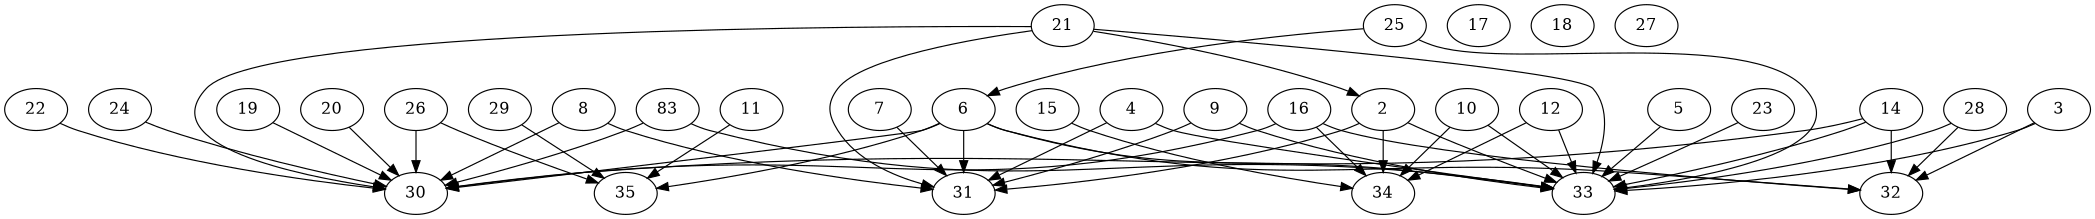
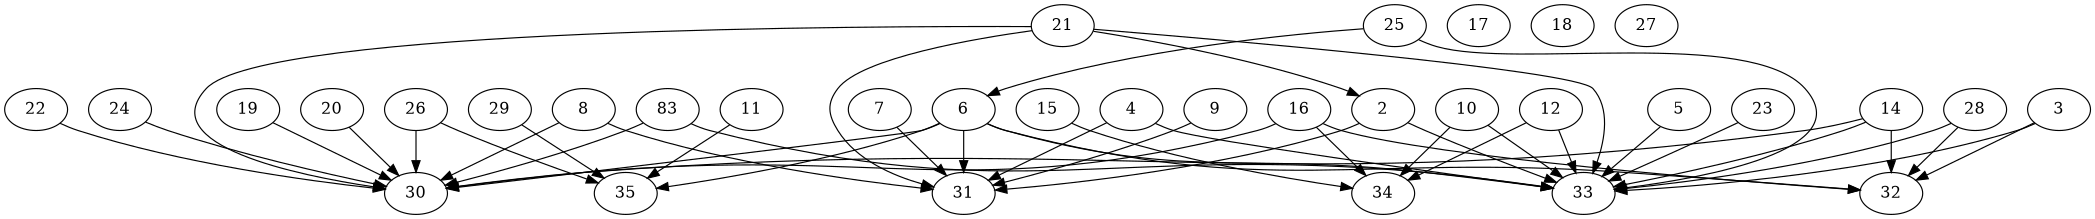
edge "2" -> "34": removed
edge "9" -> "33": removed
